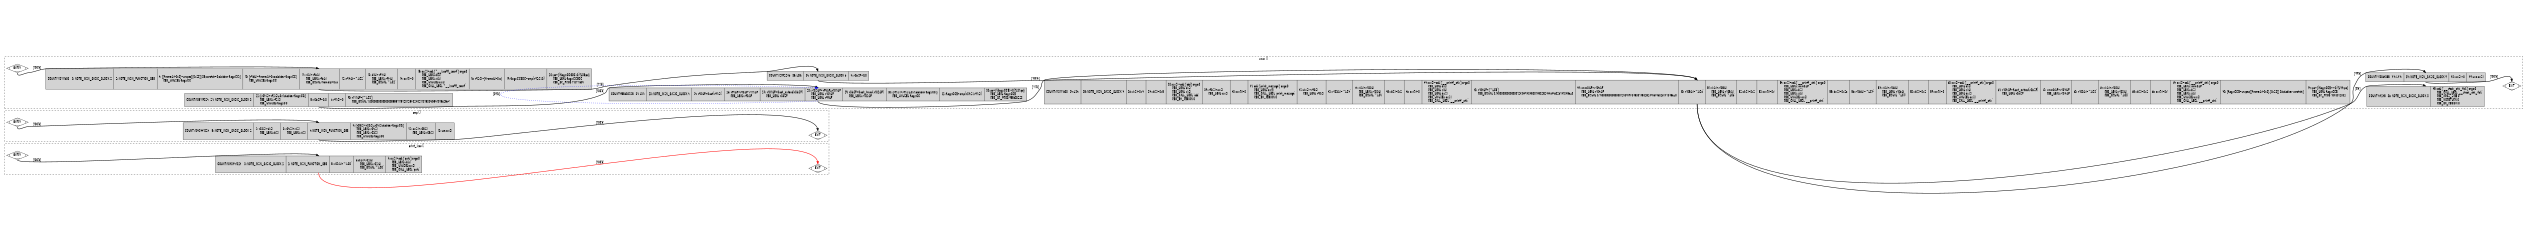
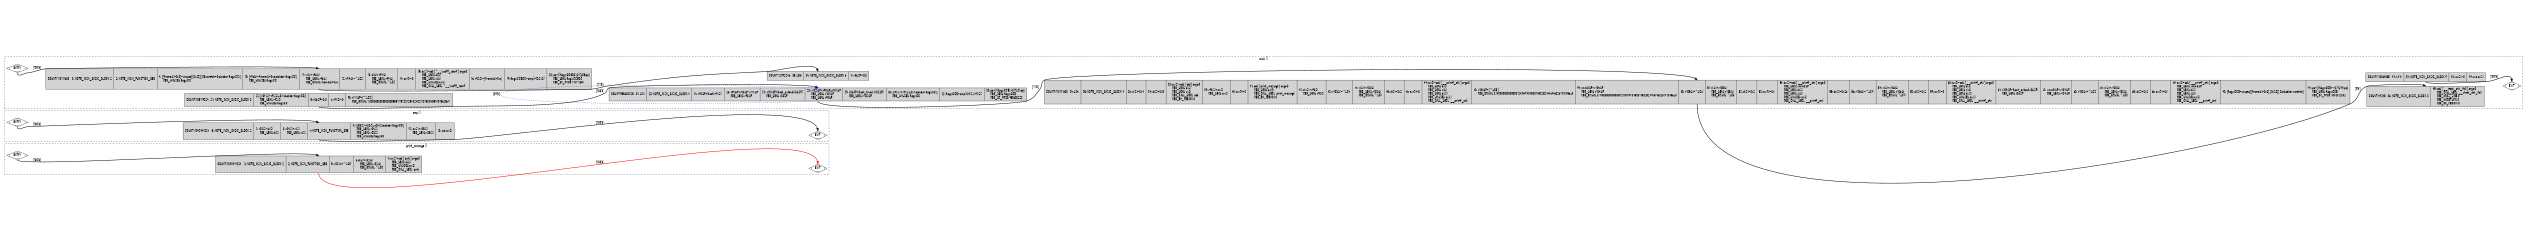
cluster "xmm ()": label "xmm ()" -> "main ()"
edge "COUNT:12992276   85: L85:" -> "COUNT:118111600   34: L34:": removed, label "[100%]"
cluster "print_isoc ()": label "print_isoc ()" -> "print_message ()"
edge "COUNT:118111600   34: L34:" -> "COUNT:118064355   77: L77:": removed, label "[99%]"
